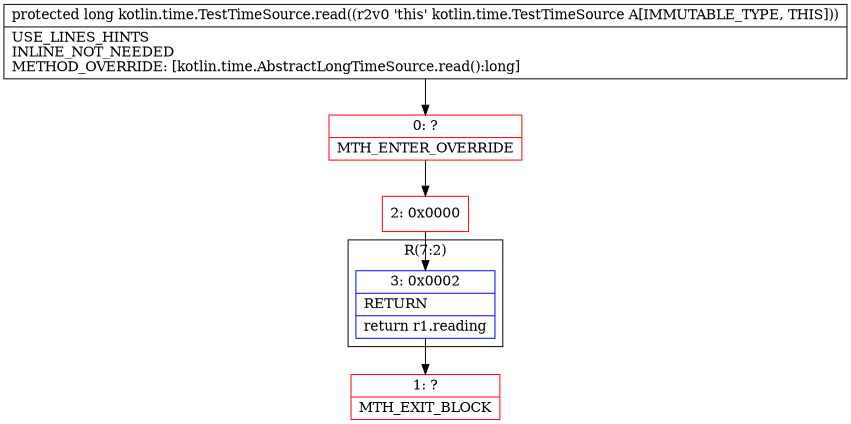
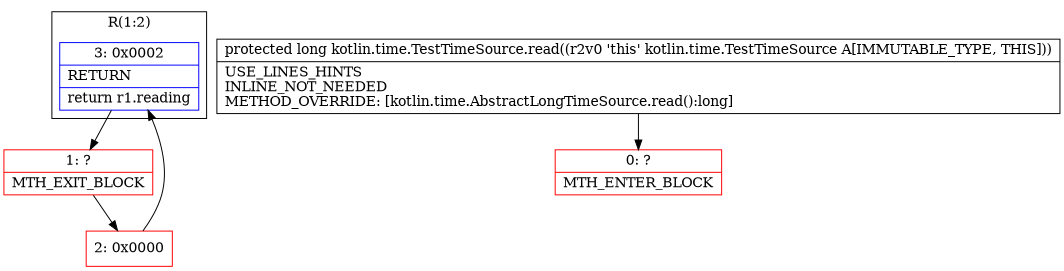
node "0: ?": text "MTH_ENTER_OVERRIDE" -> "MTH_ENTER_BLOCK"
edge "0: ?" -> "2: 0x0000": now "1: ?" -> "2: 0x0000"
cluster "R(7:2)": label "R(7:2)" -> "R(1:2)"
